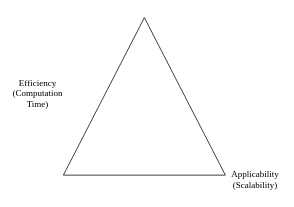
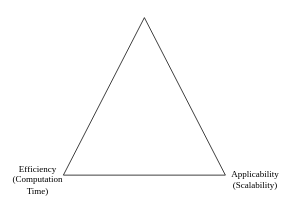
node "Efficiency (Computation Time)": moved (38, 93) -> (38, 180)
